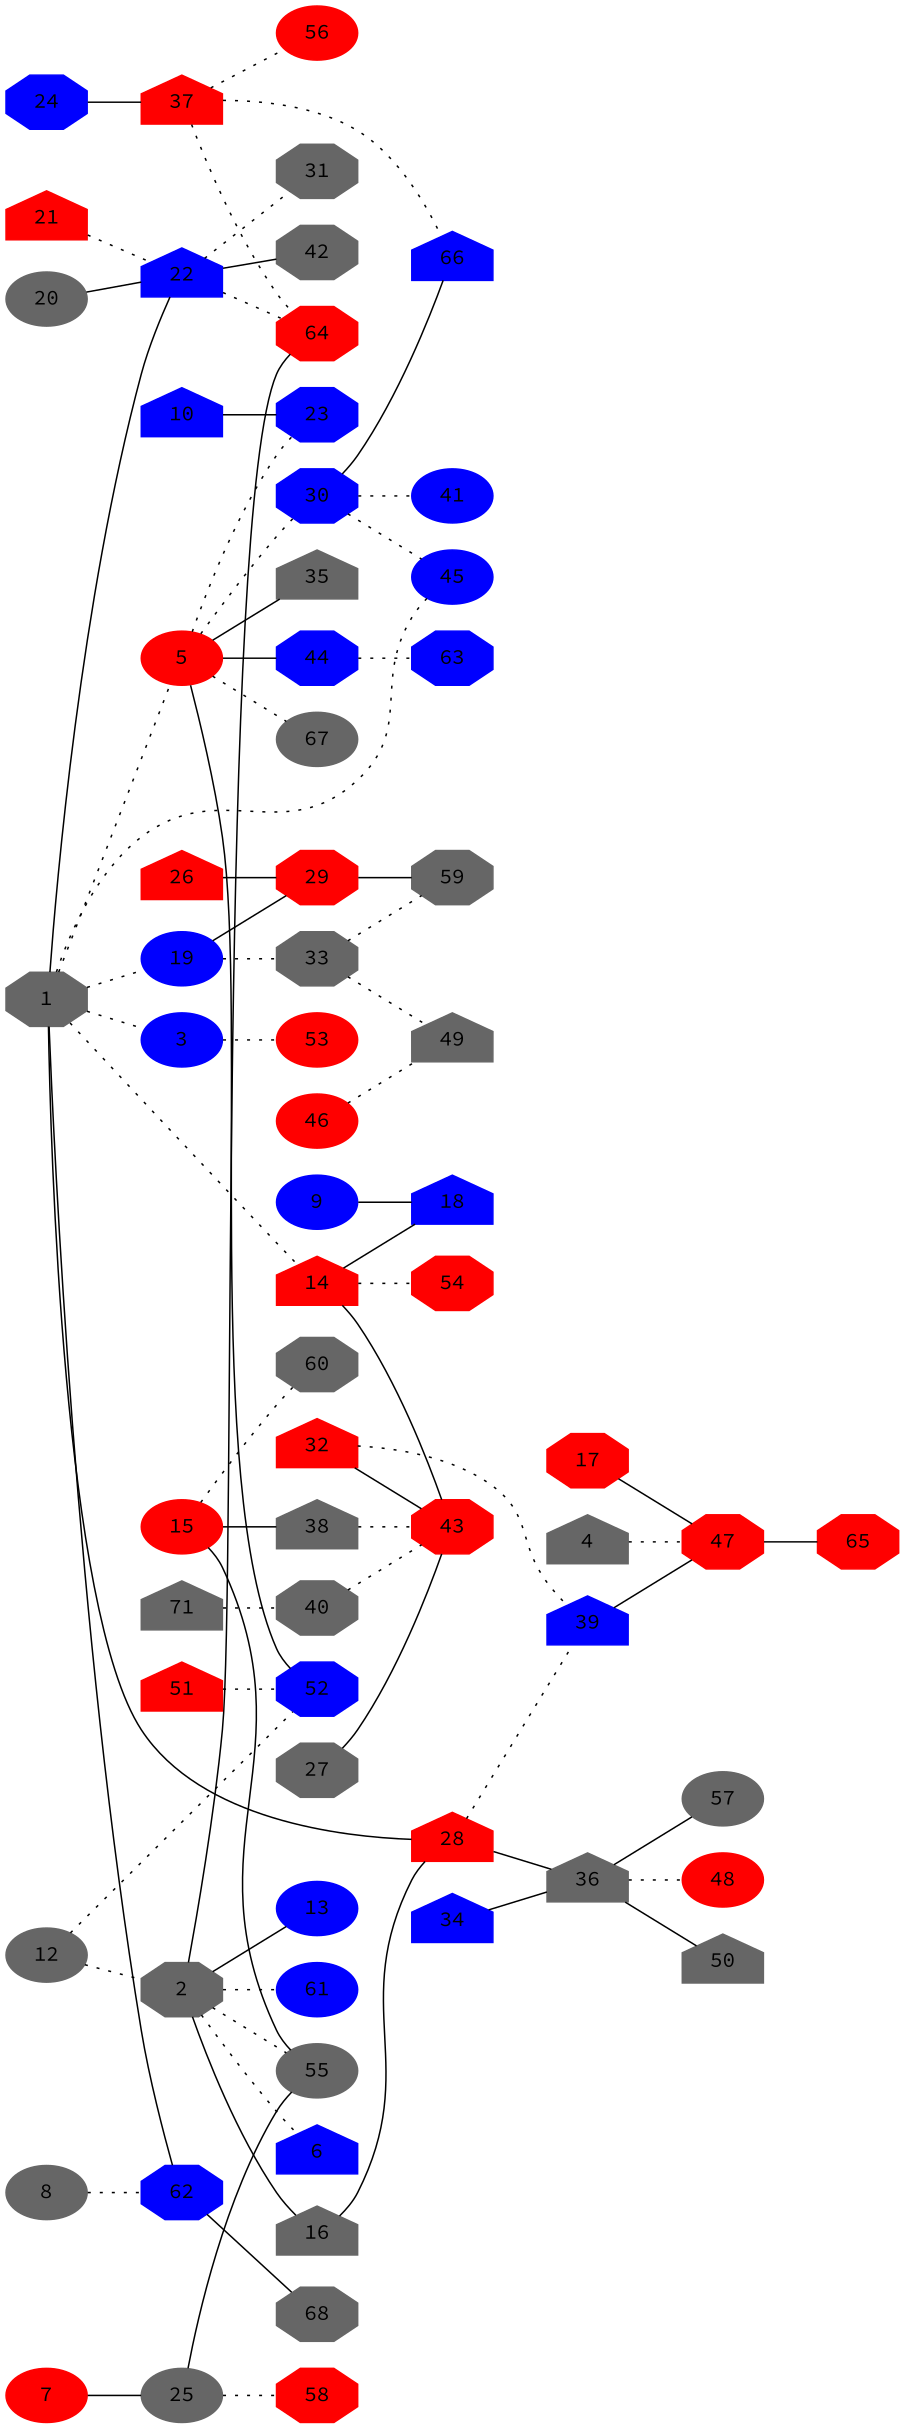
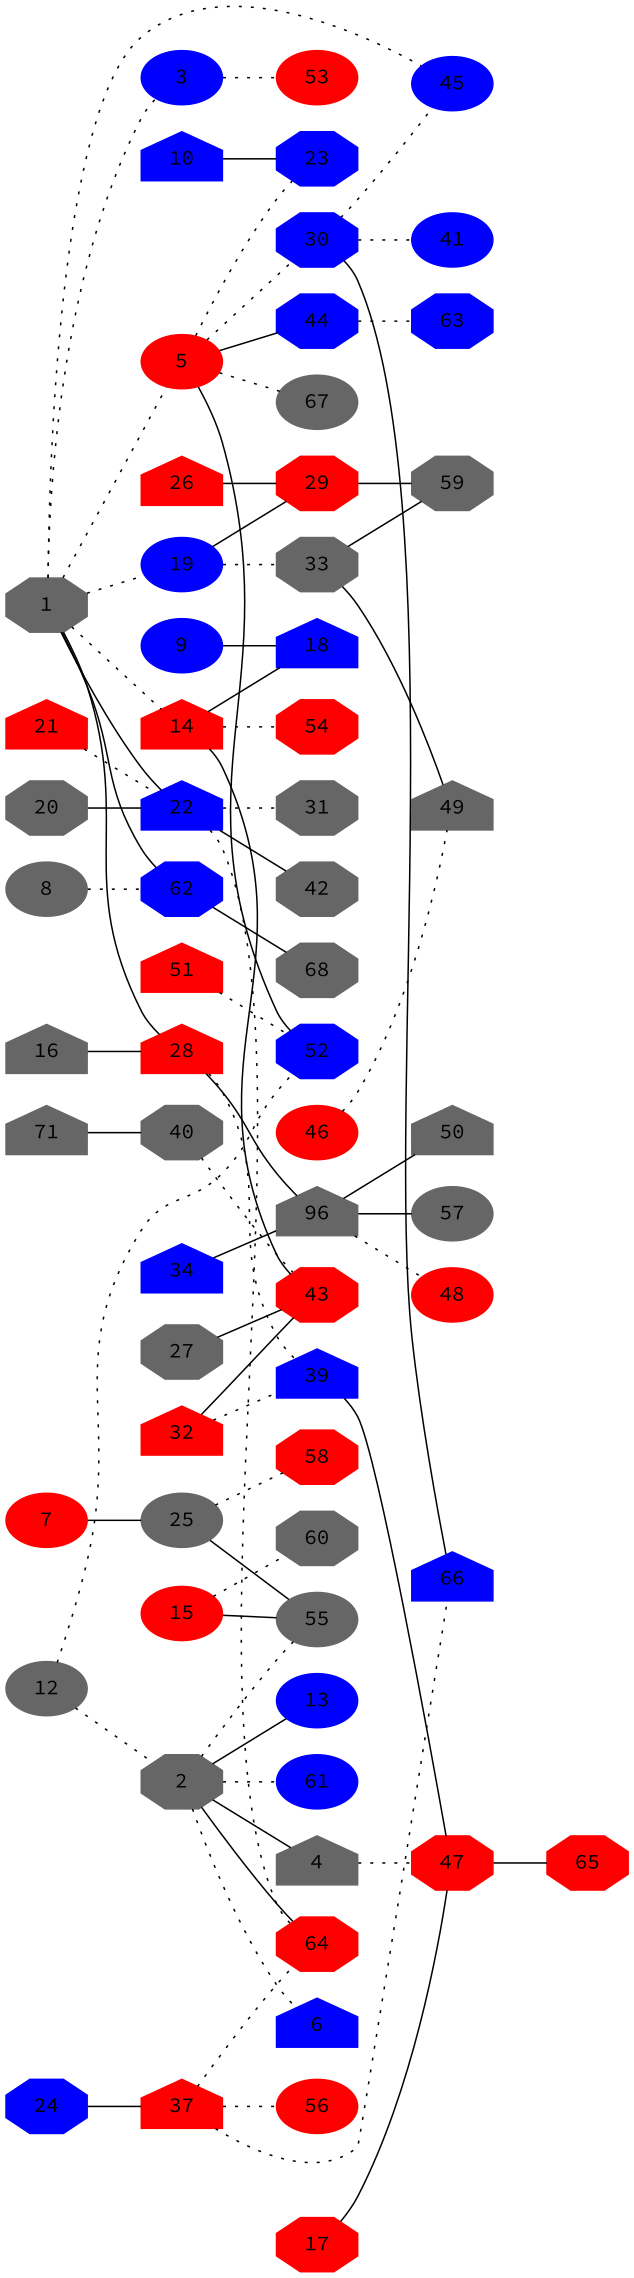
node "20": shape ellipse -> octagon
node "35": removed
edge "59" -- "33": style dotted -> solid
edge "33" -- "49": style dotted -> solid
node "38": removed
edge "71" -- "40": style dotted -> solid
node "36": label "36" -> "96"
edge "2" -- "16": now "2" -- "4"
